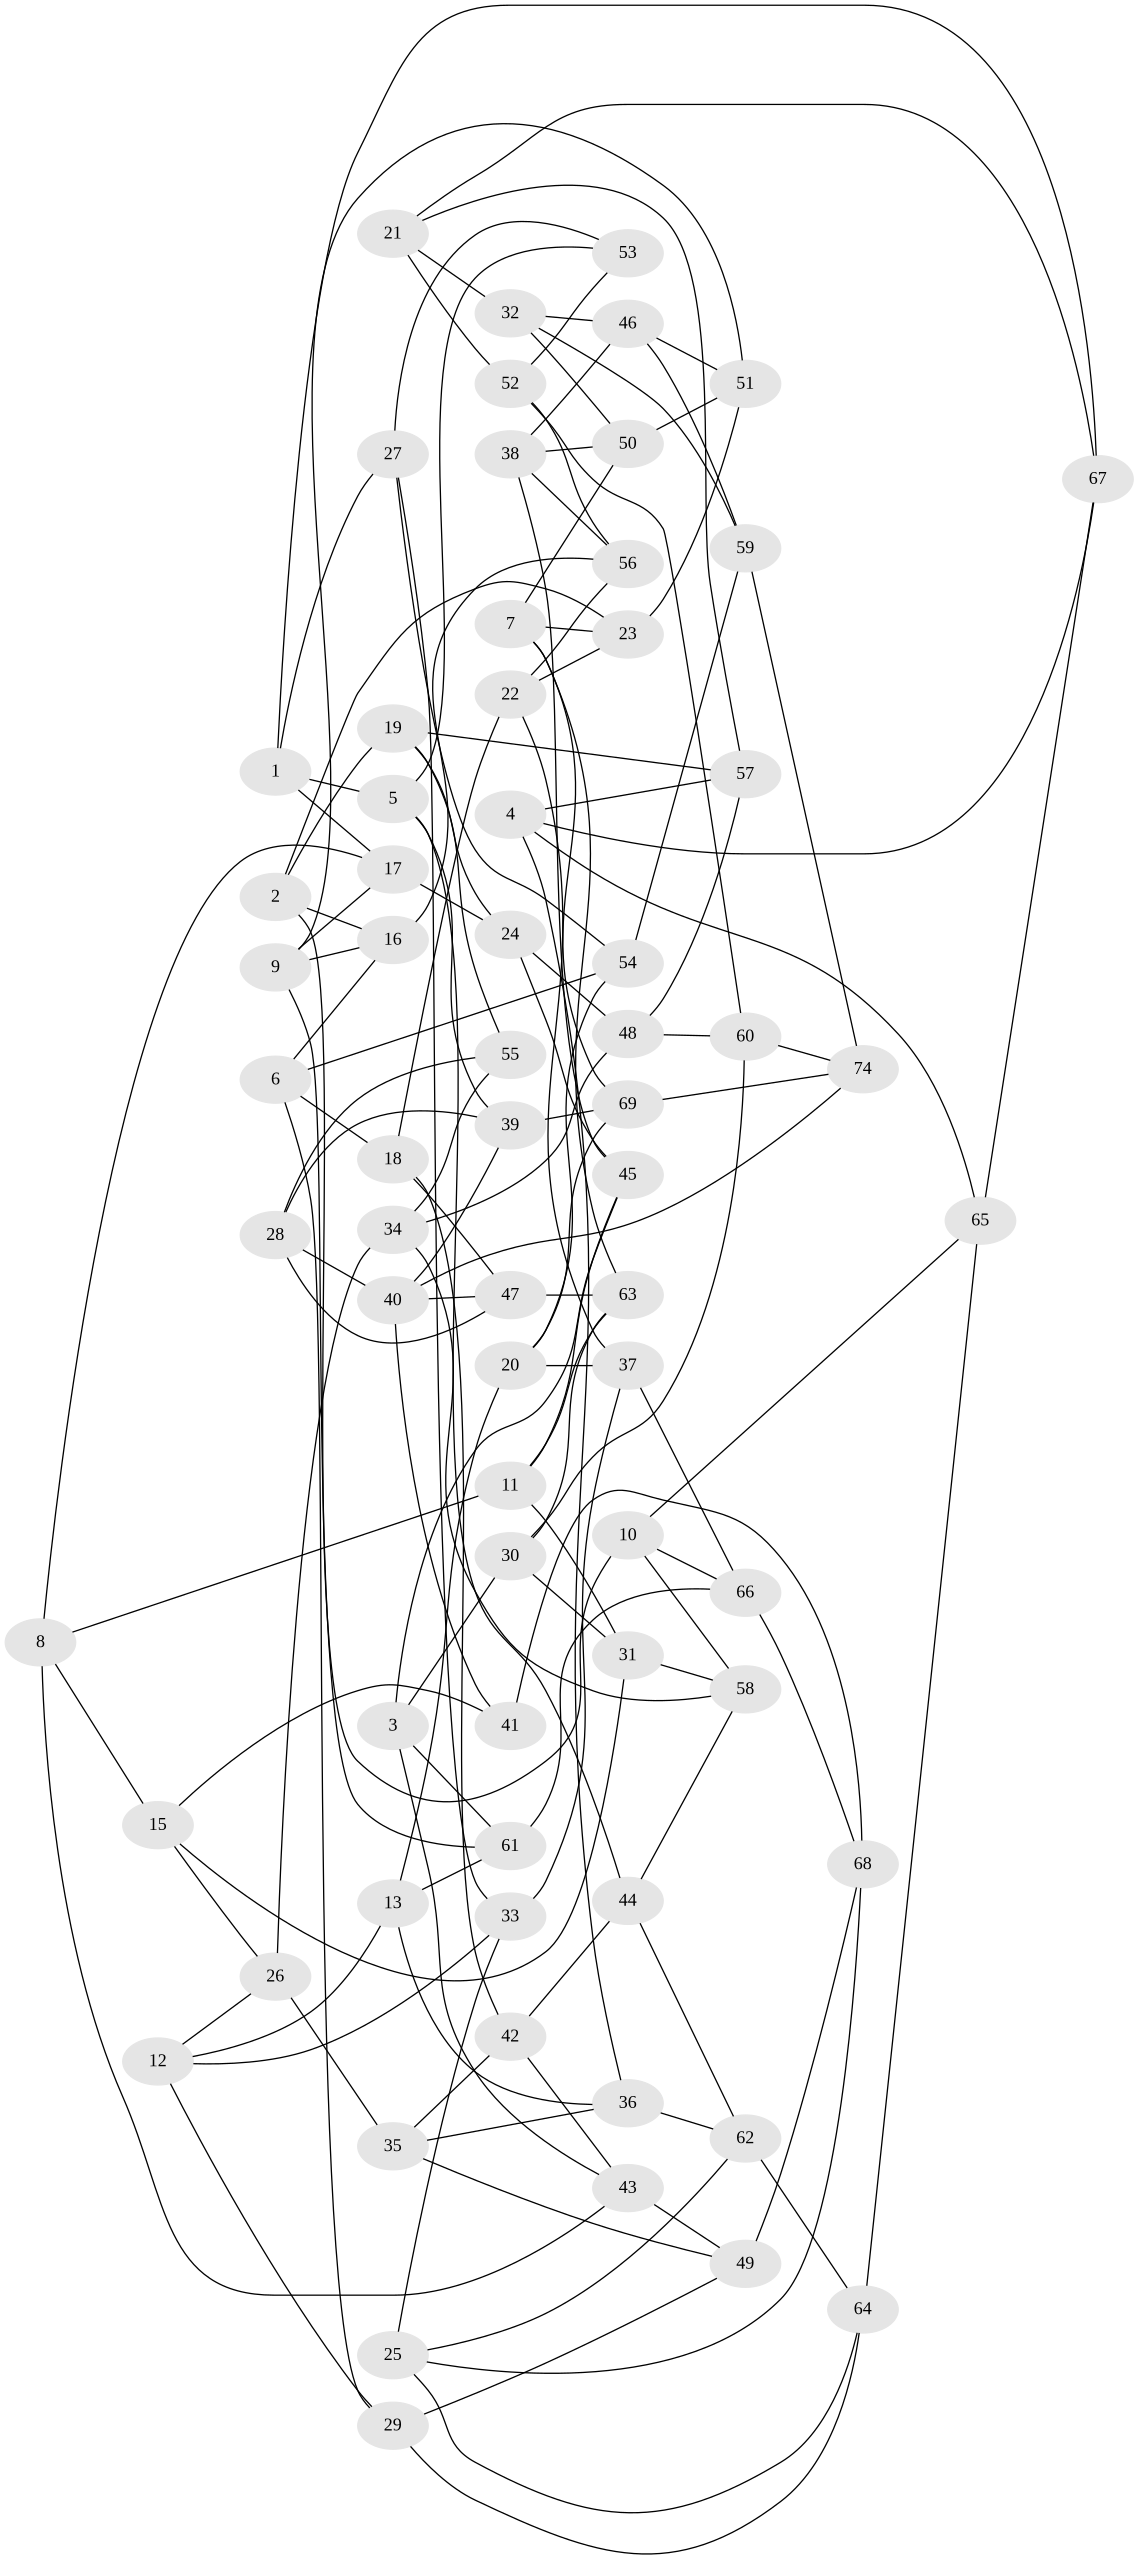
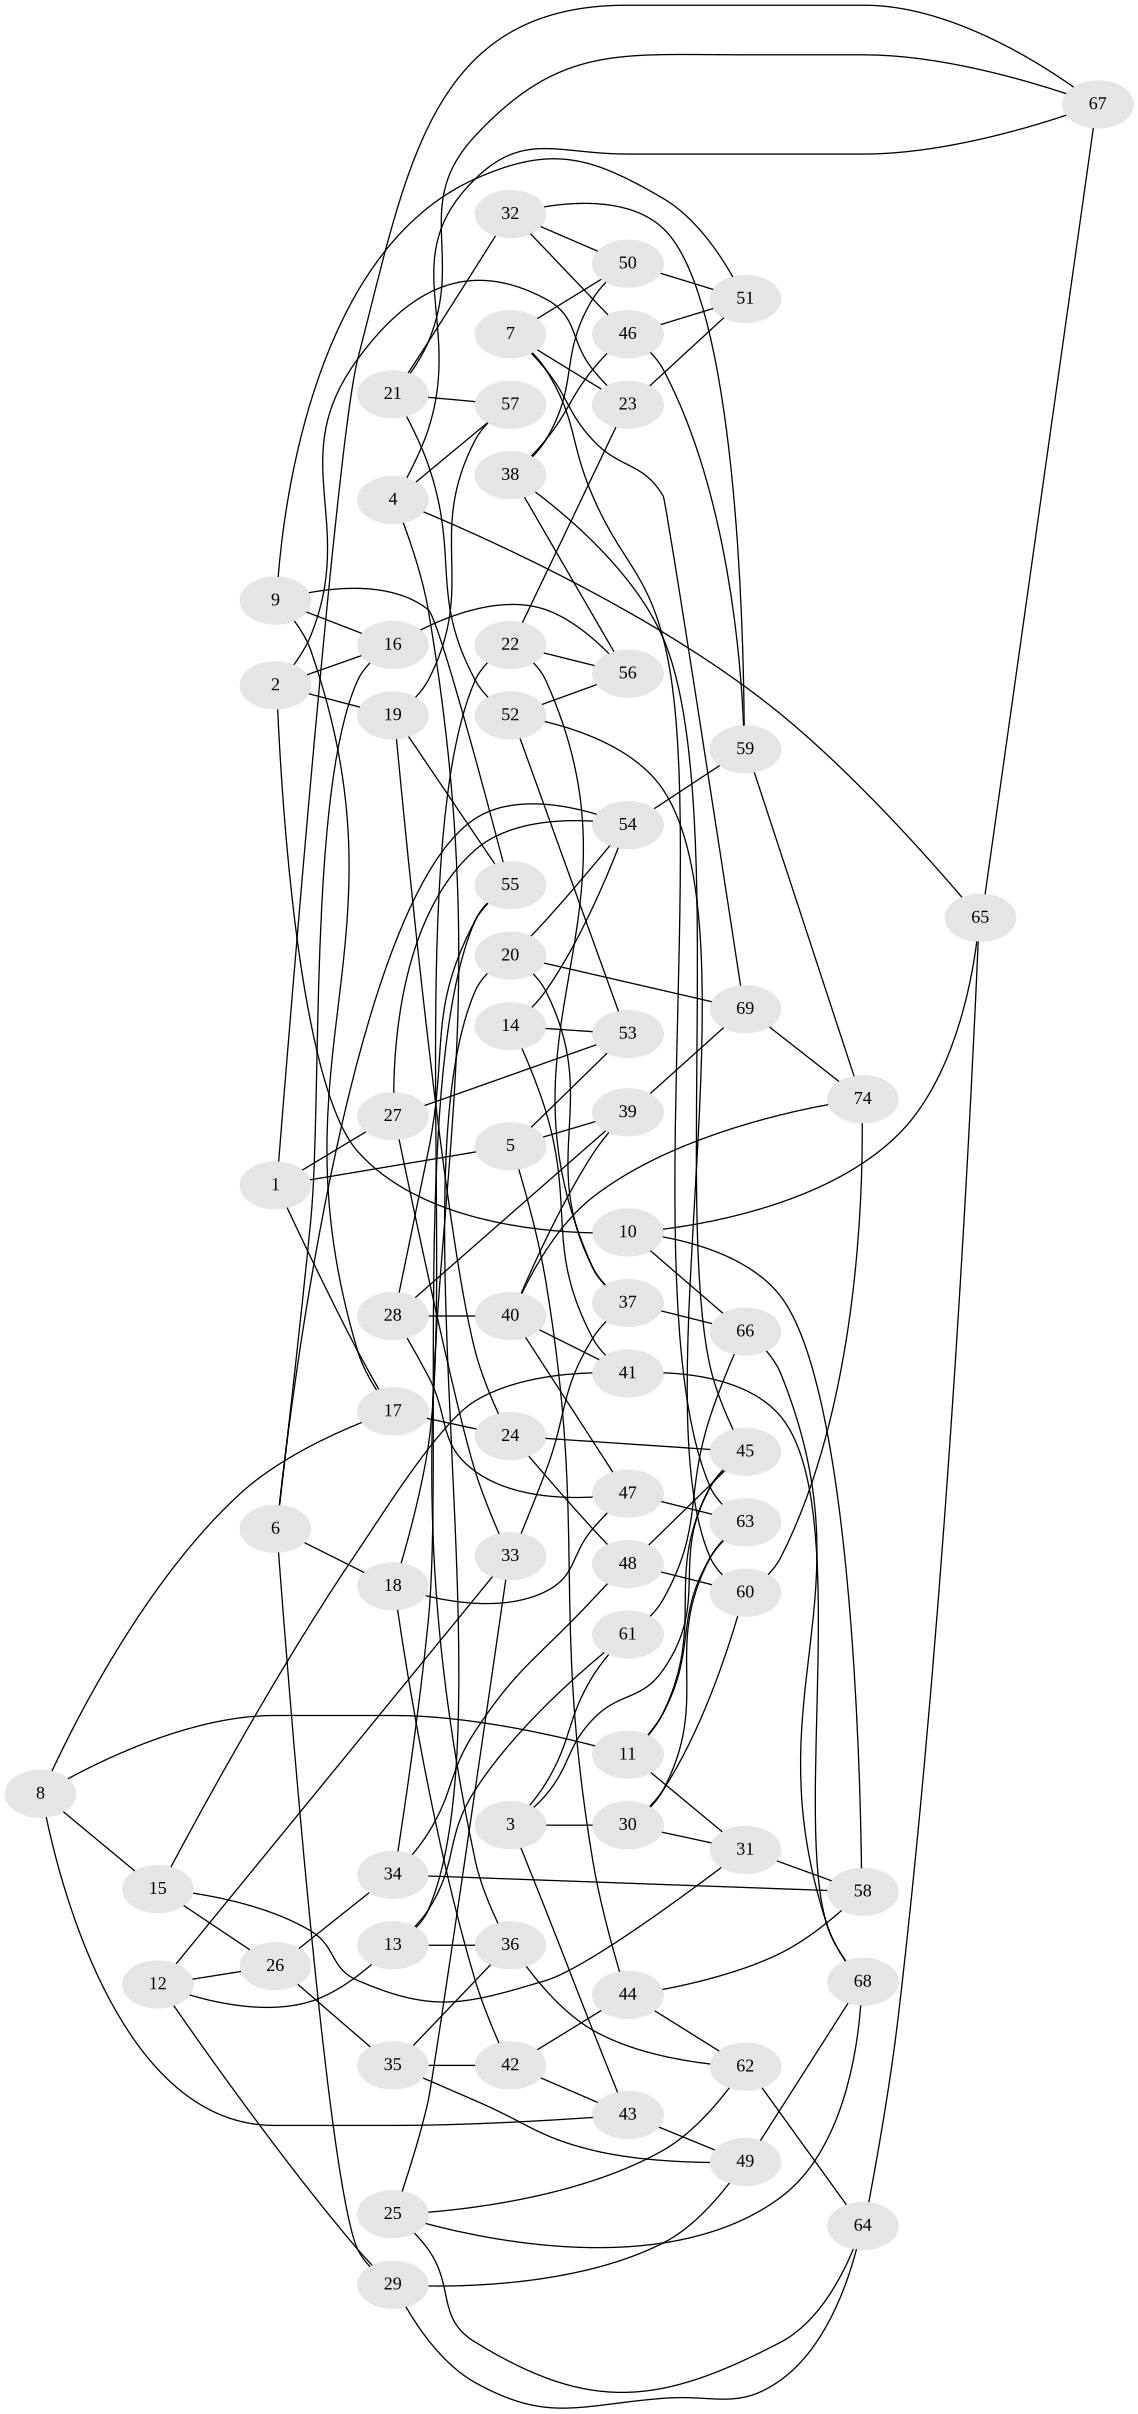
edge "57" -- "48": now "45" -- "48"
node "14": added
edge "9" -- "61": now "9" -- "55"
